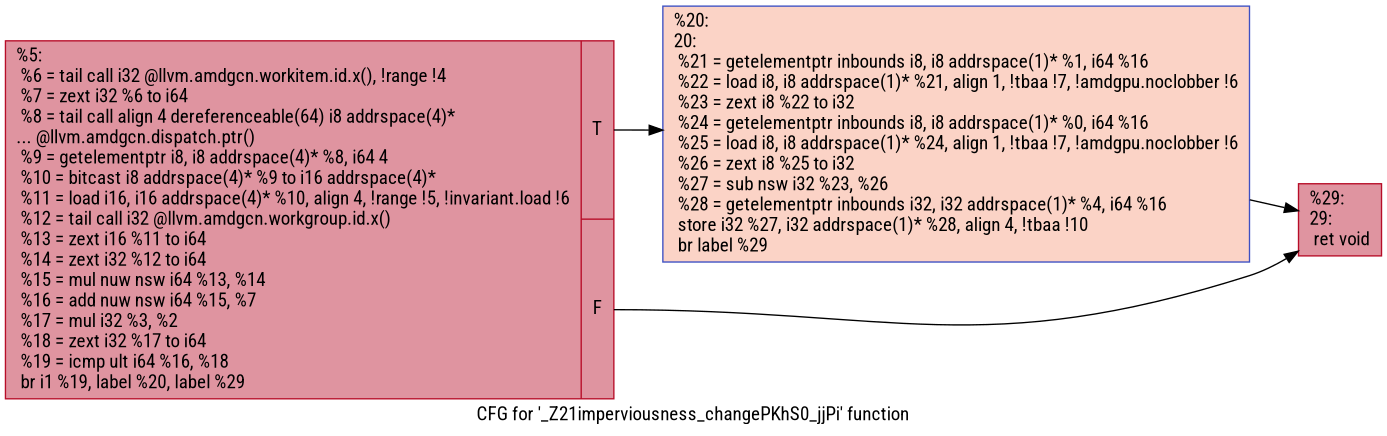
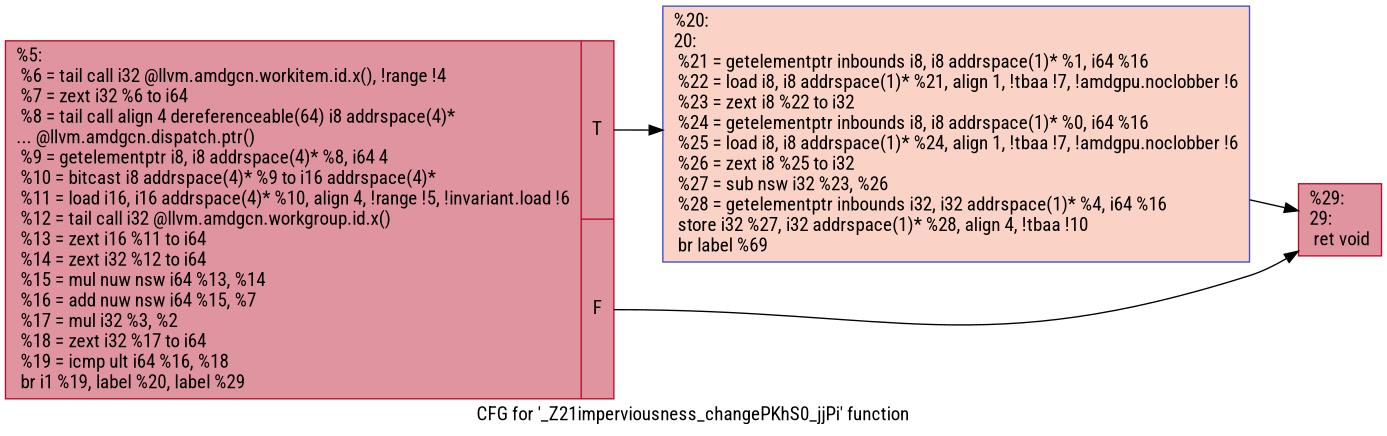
node "%20:": text "br label %29" -> "br label %69"
